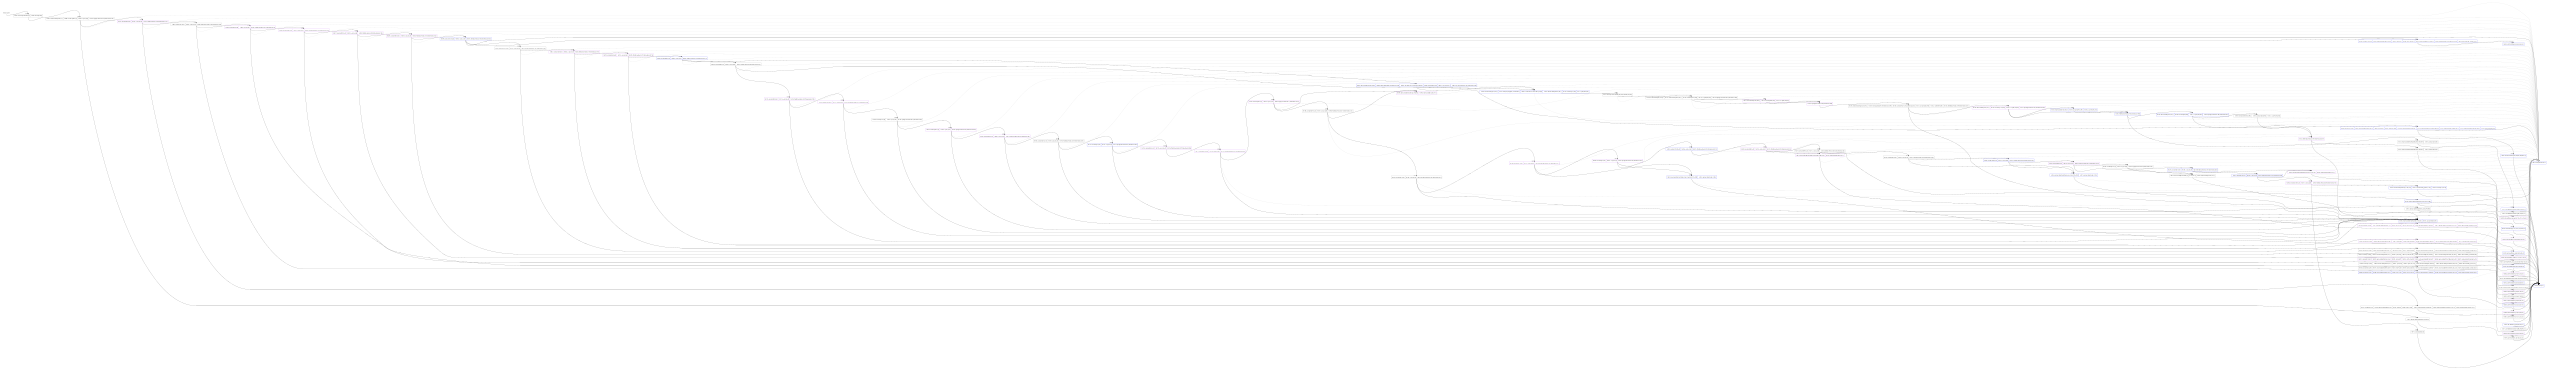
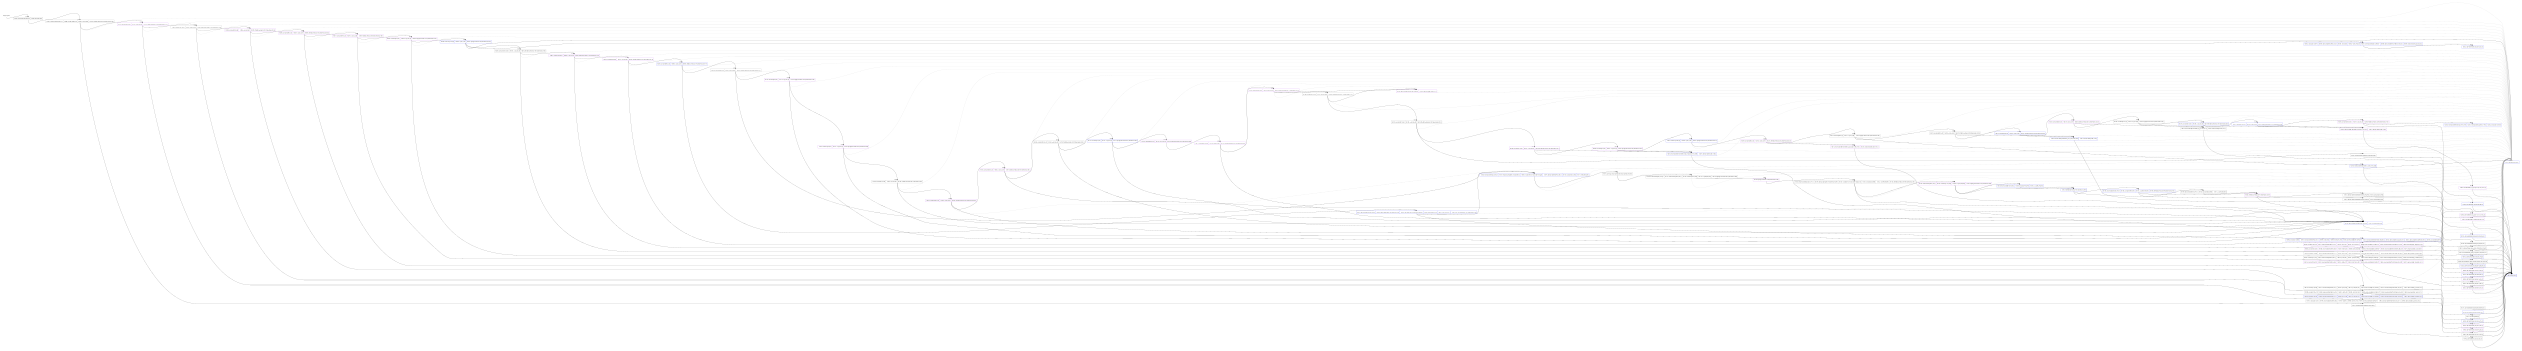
node "16121: read-variable['next',v88,-]": removed
node "16253: call-finishOp [v117,v118,v119,v120,v1]": removed
